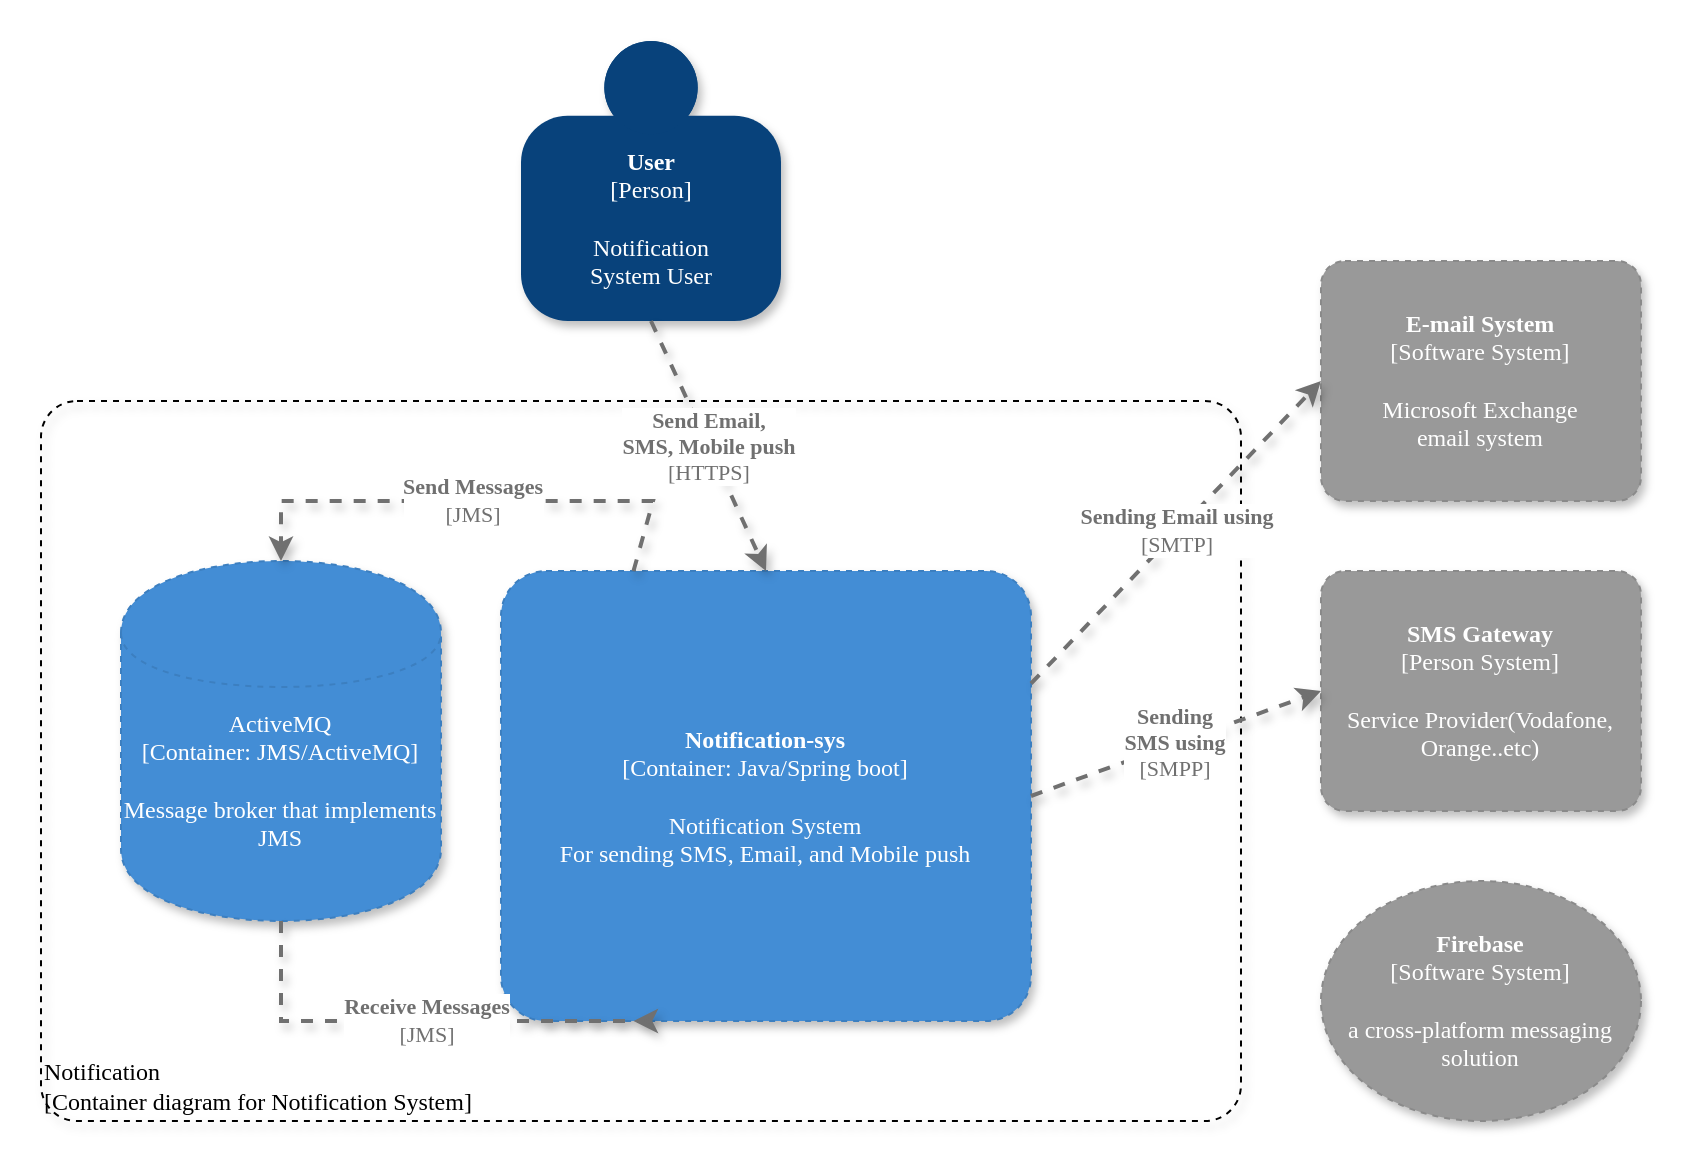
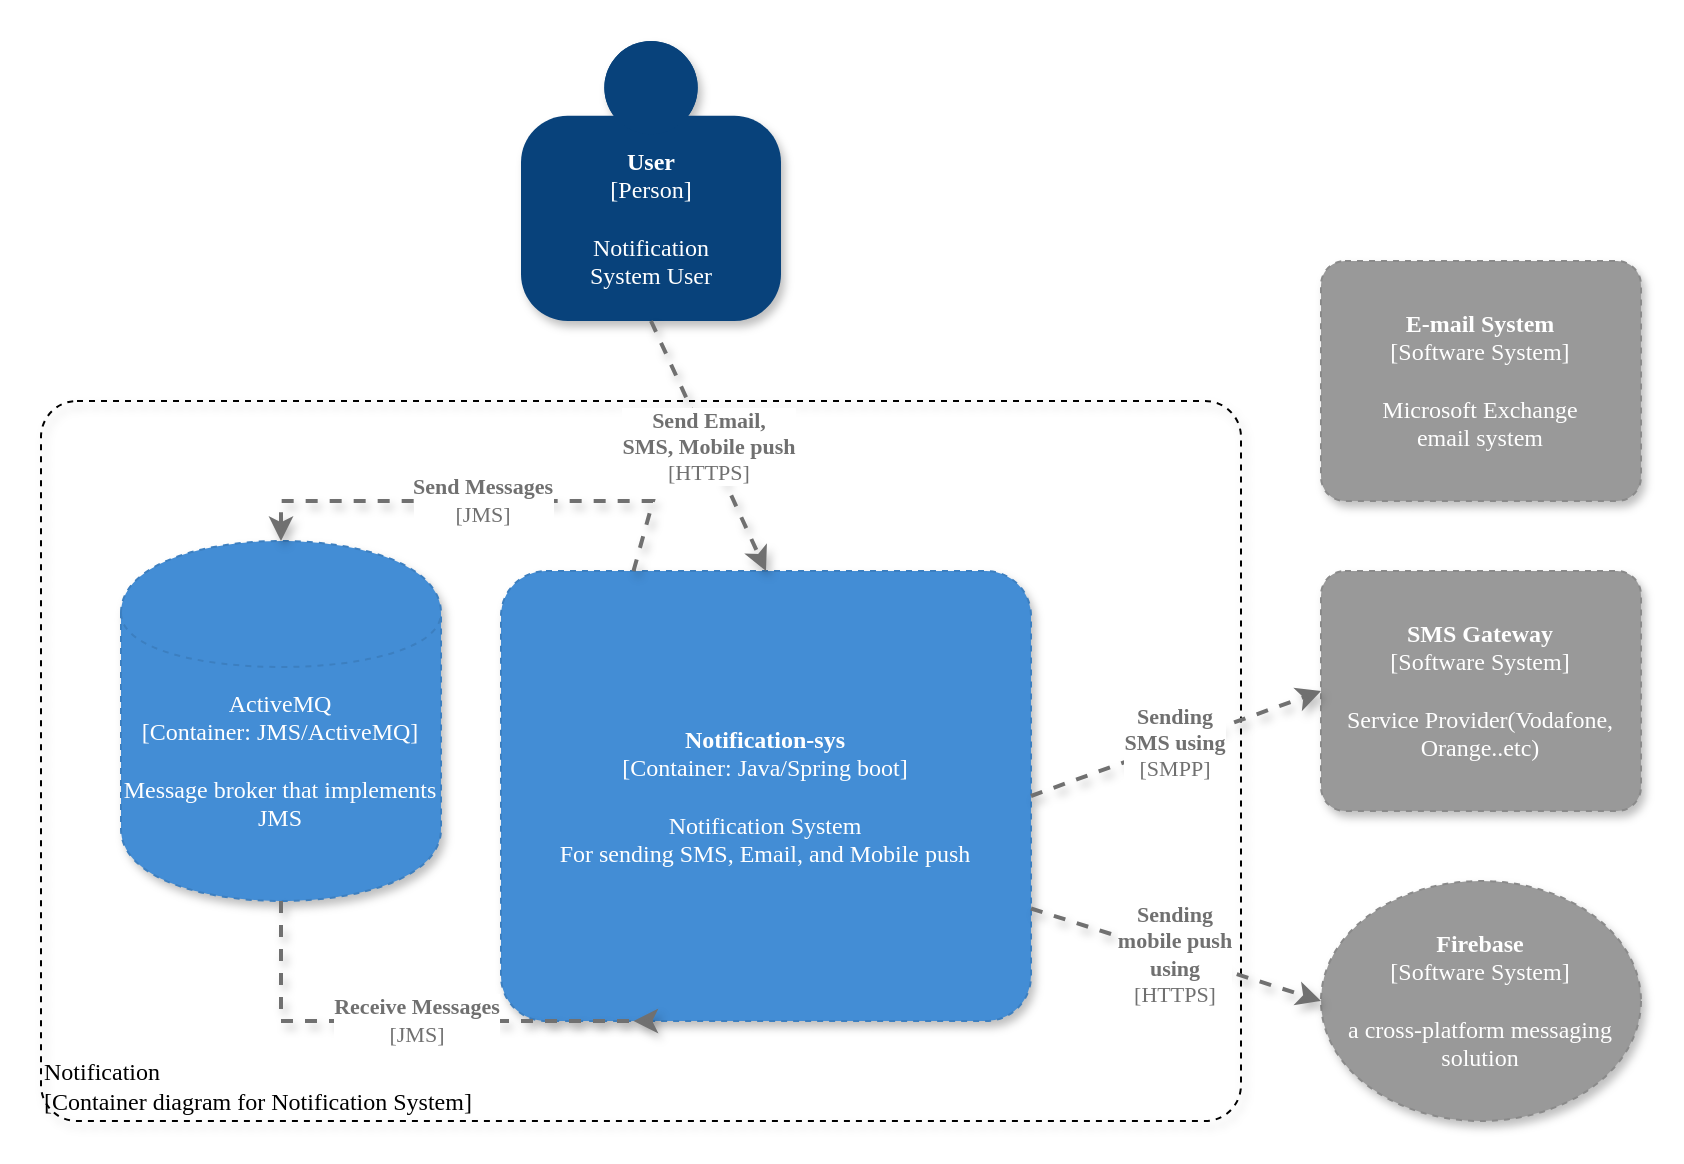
edge "Notification-sys [Container: Java/Spring boot] Notification System For sending SMS, Email, and Mobile push" -> "E-mail System [Software System] Microsoft Exchange email system": removed, label "Sending Email using [SMTP]"
node "SMS Gateway [Person System] Service Provider(Vodafone, Orange..etc)": label "SMS Gateway [Person System] Service Provider(Vodafone, Orange..etc)" -> "SMS Gateway [Software System] Service Provider(Vodafone, Orange..etc)"
node "ActiveMQ [Container: JMS/ActiveMQ] Message broker that implements JMS": moved (281, 741) -> (281, 721)
edge "Notification-sys [Container: Java/Spring boot] Notification System For sending SMS, Email, and Mobile push" -> "Firebase [Software System] a cross-platform messaging solution": added, label "Sending mobile push using [HTTPS]"
